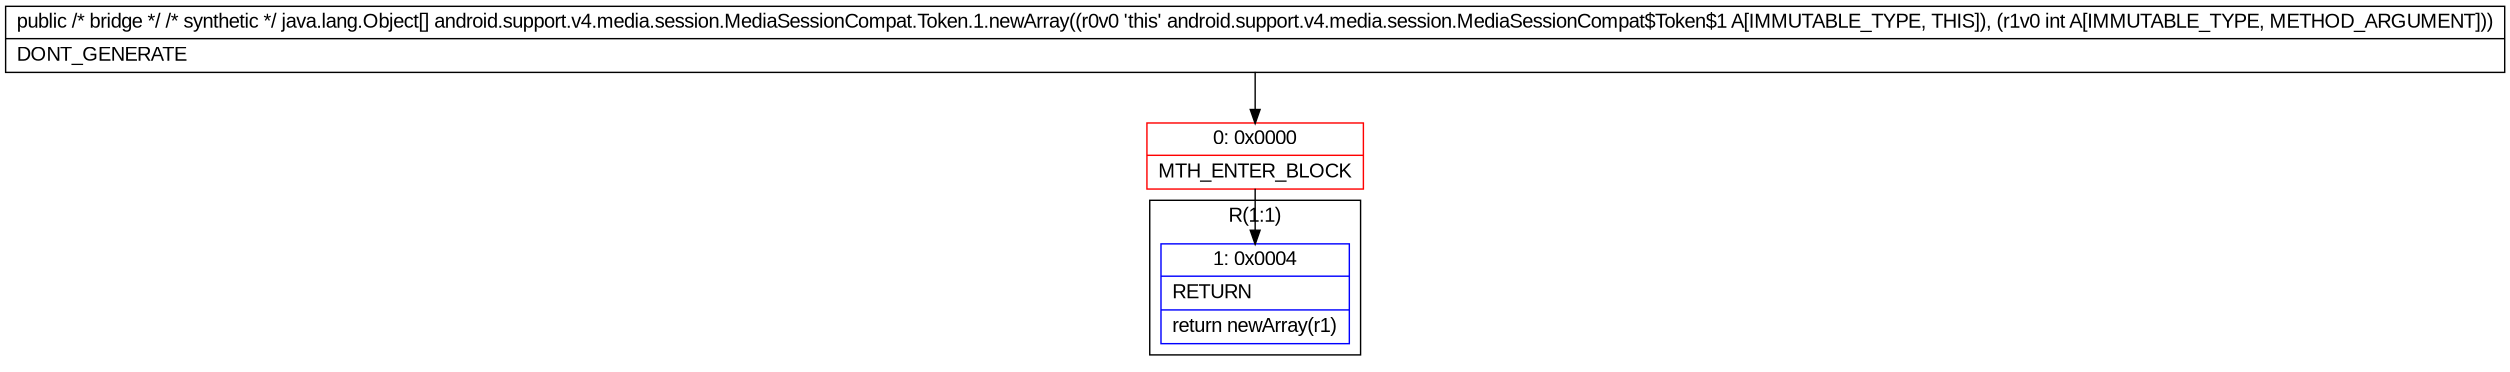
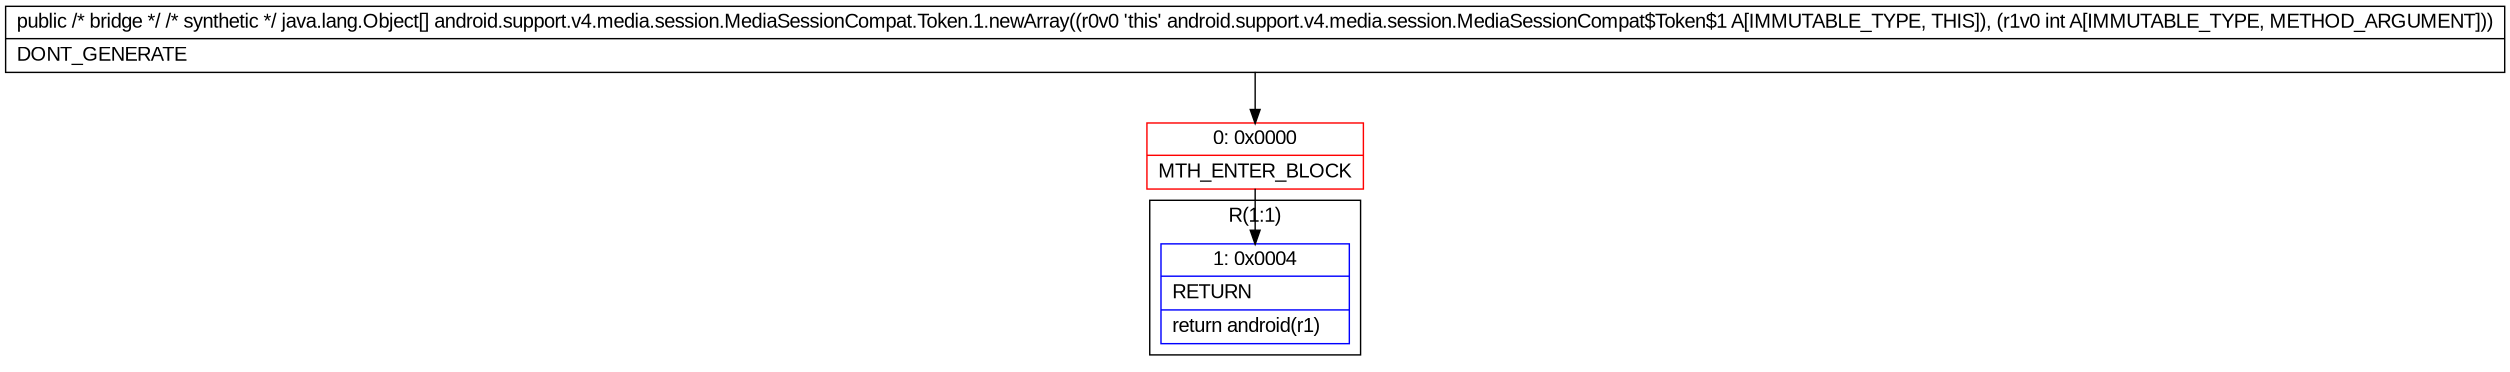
node "1: 0x0004": text "return newArray(r1)" -> "return android(r1)"
